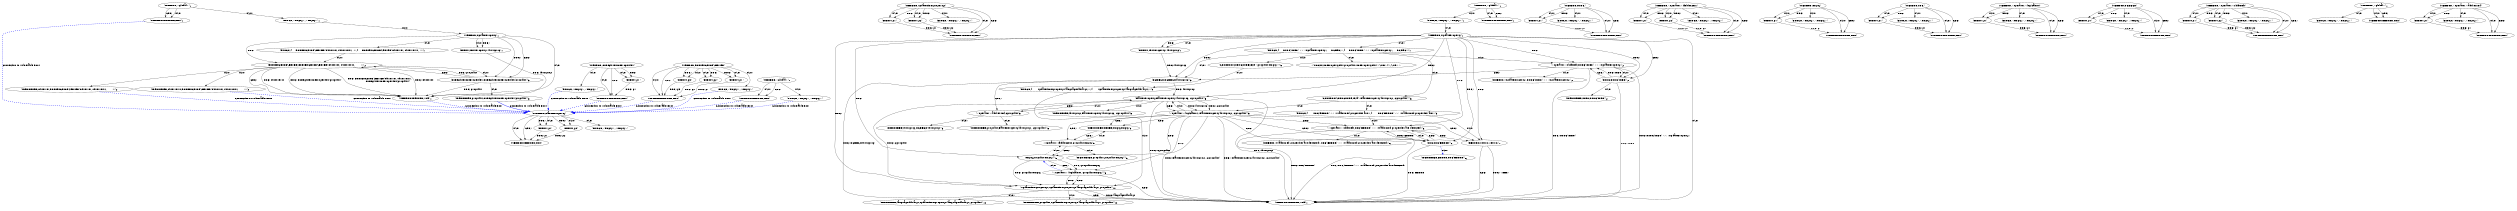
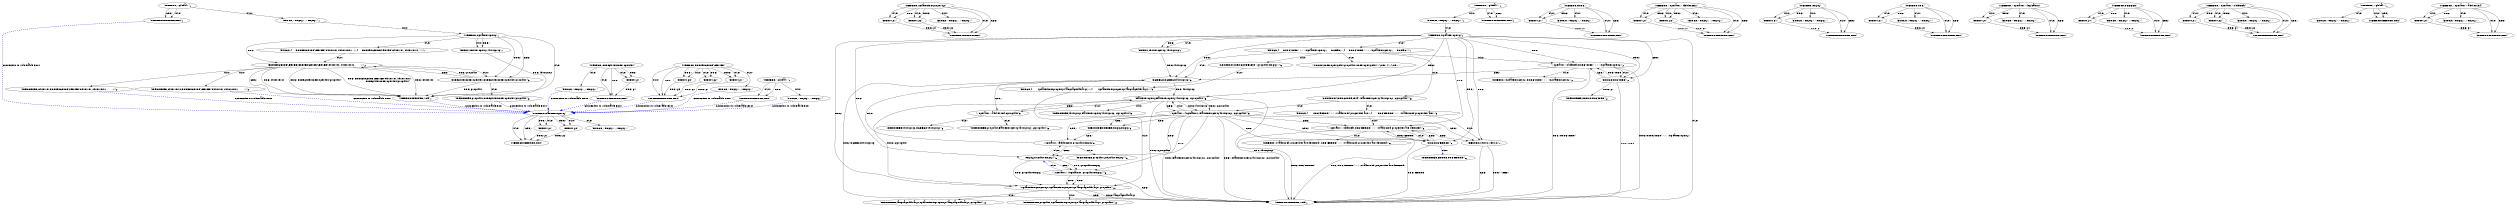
edge "(DLOG,DLOG(INFO))" -> "(IDENTIFIER,INFO,DLOG(INFO))": label "AST: " -> "DDG: p1"
edge "(IDENTIFIER,prop_list,OnRegisterImeProperties(prop_list))" -> "(METHOD,FlattenProperty)": style solid -> dashed
edge "(<operator>.fieldAccess,prop_list.empty)" -> "(FIELD_IDENTIFIER,empty,empty)": now "(<operator>.fieldAccess,prop_list.empty)" -> "(DCHECK,DCHECK(ibus_prop))"
